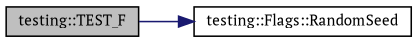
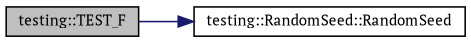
node "testing::Flags::RandomSeed": label "testing::Flags::RandomSeed" -> "testing::RandomSeed::RandomSeed"
